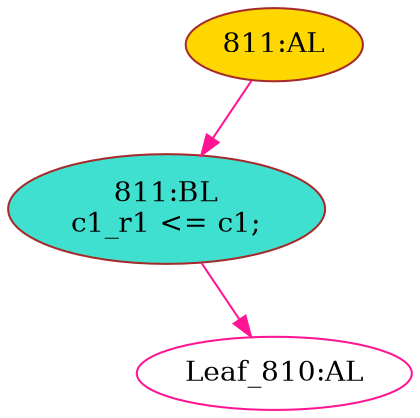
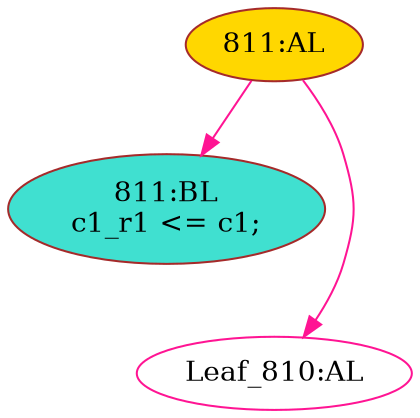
edge "811:BL c1_r1 <= c1;" -> "Leaf_810:AL": now "811:AL" -> "Leaf_810:AL"
